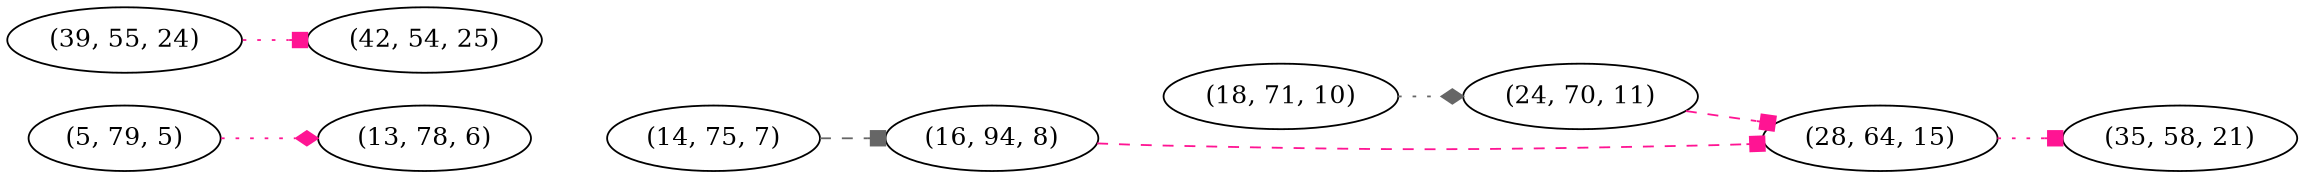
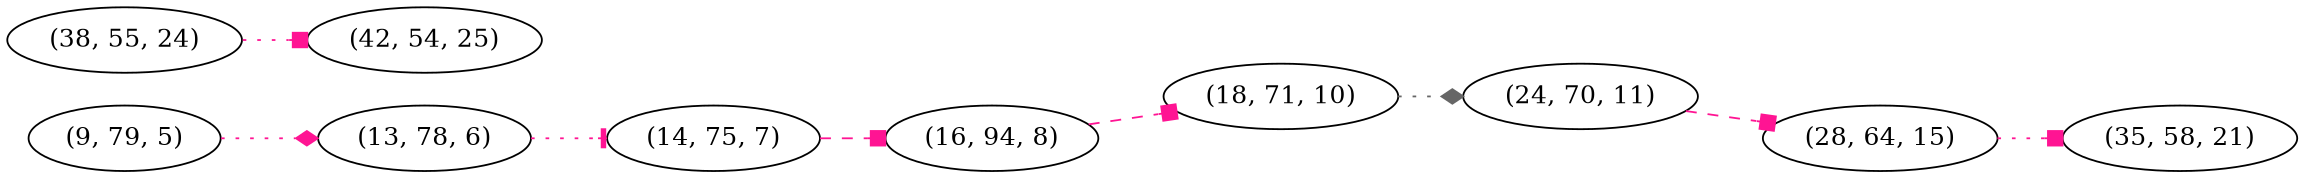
node "(39, 55, 24)": label "(39, 55, 24)" -> "(38, 55, 24)"
node "(5, 79, 5)": label "(5, 79, 5)" -> "(9, 79, 5)"
edge "(13, 78, 6)" -> "(14, 75, 7)": added
edge "(14, 75, 7)" -> "(16, 94, 8)": color gray40 -> deeppink
edge "(16, 94, 8)" -> "(28, 64, 15)": now "(16, 94, 8)" -> "(18, 71, 10)"
